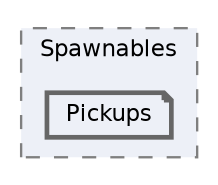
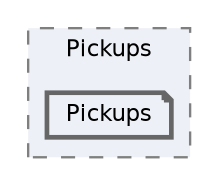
cluster "Spawnables": label "Spawnables" -> "Pickups"
